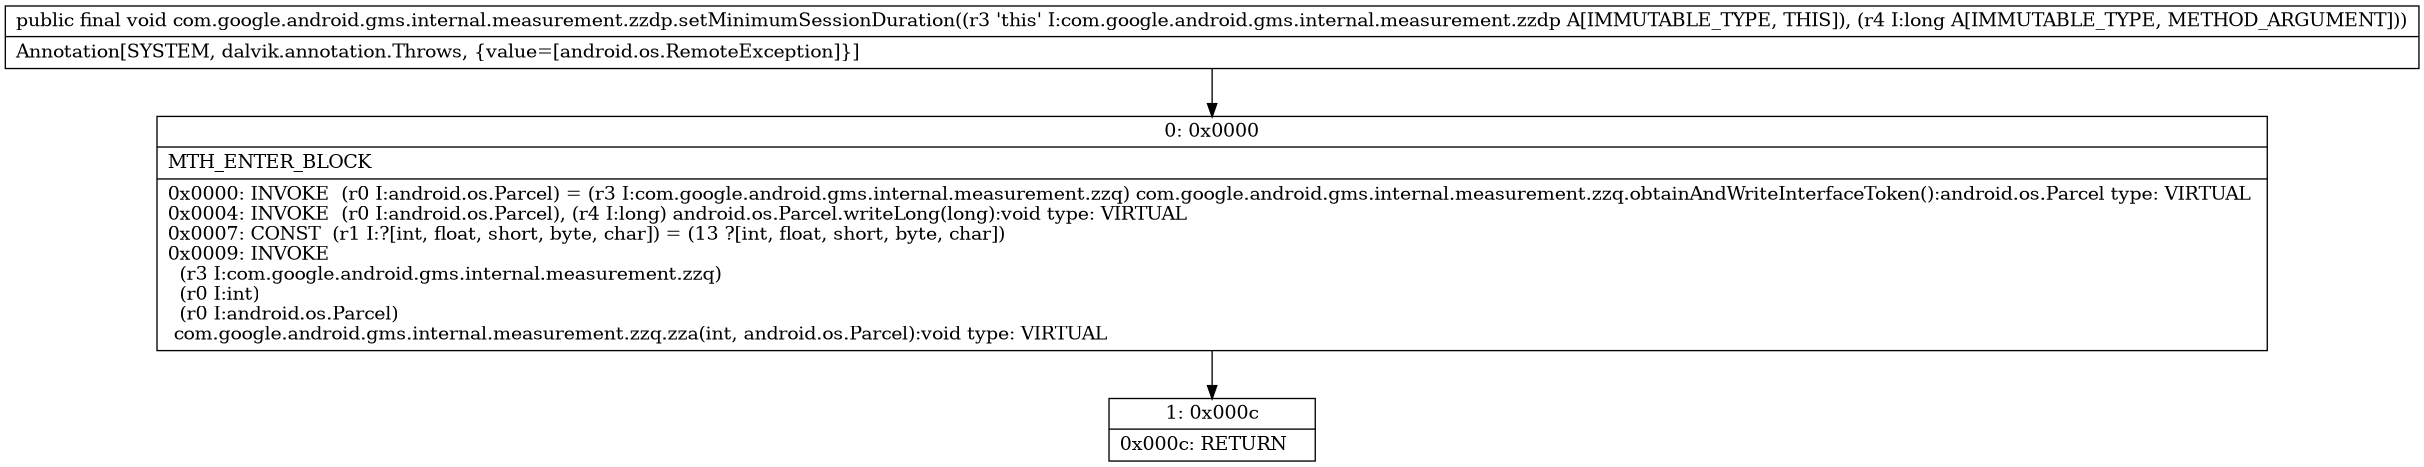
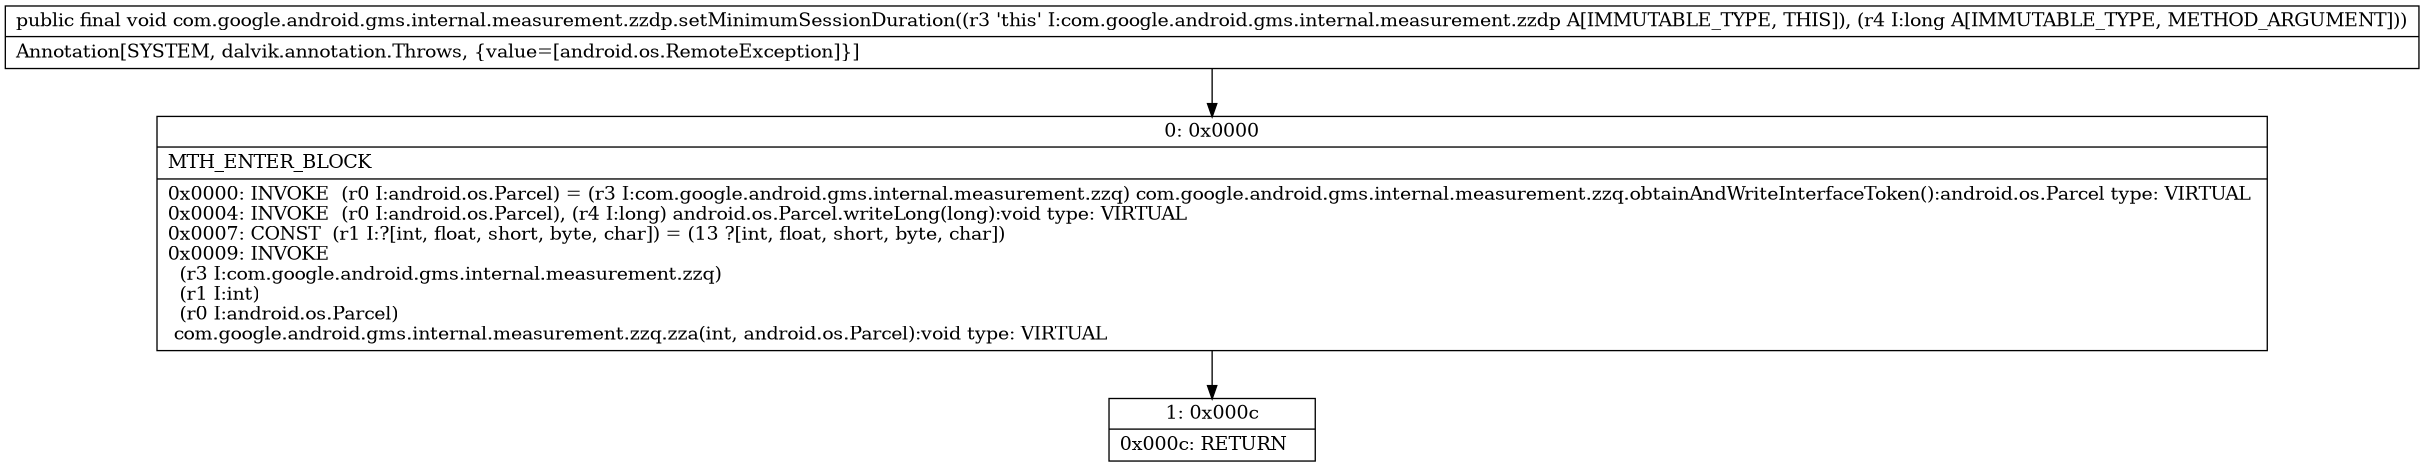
node "0: 0x0000": text "(r0 I:int)" -> "(r1 I:int)"
